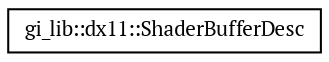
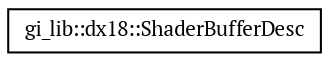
node "gi_lib::dx11::ShaderBufferDesc": label "gi_lib::dx11::ShaderBufferDesc" -> "gi_lib::dx18::ShaderBufferDesc"
